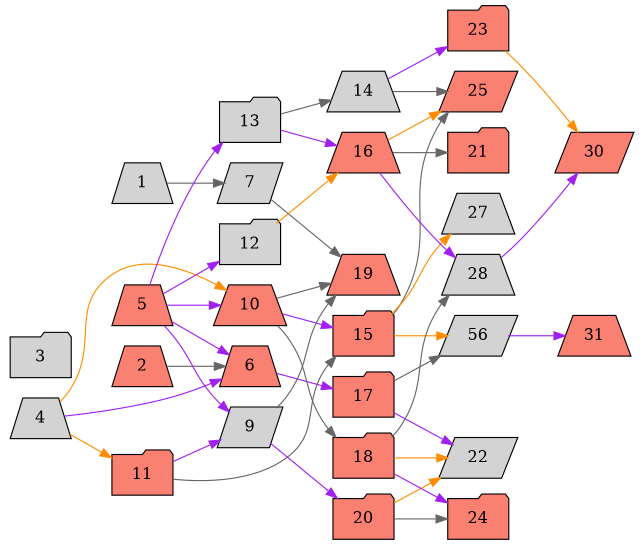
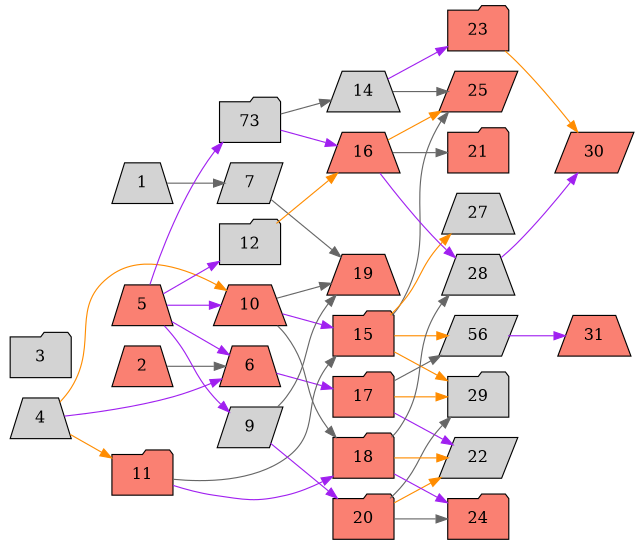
node "13": label "13" -> "73"
node "29": added
edge "11" -> "9": now "11" -> "18"
